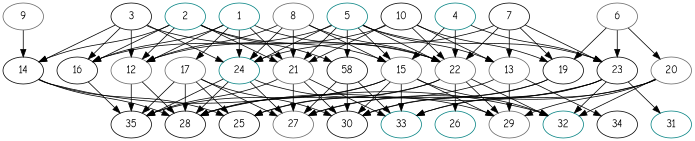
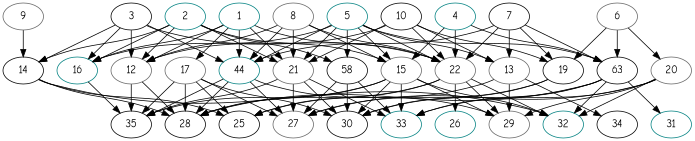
node "16": color black -> teal
node "24": label "24" -> "44"
node "23": label "23" -> "63"
